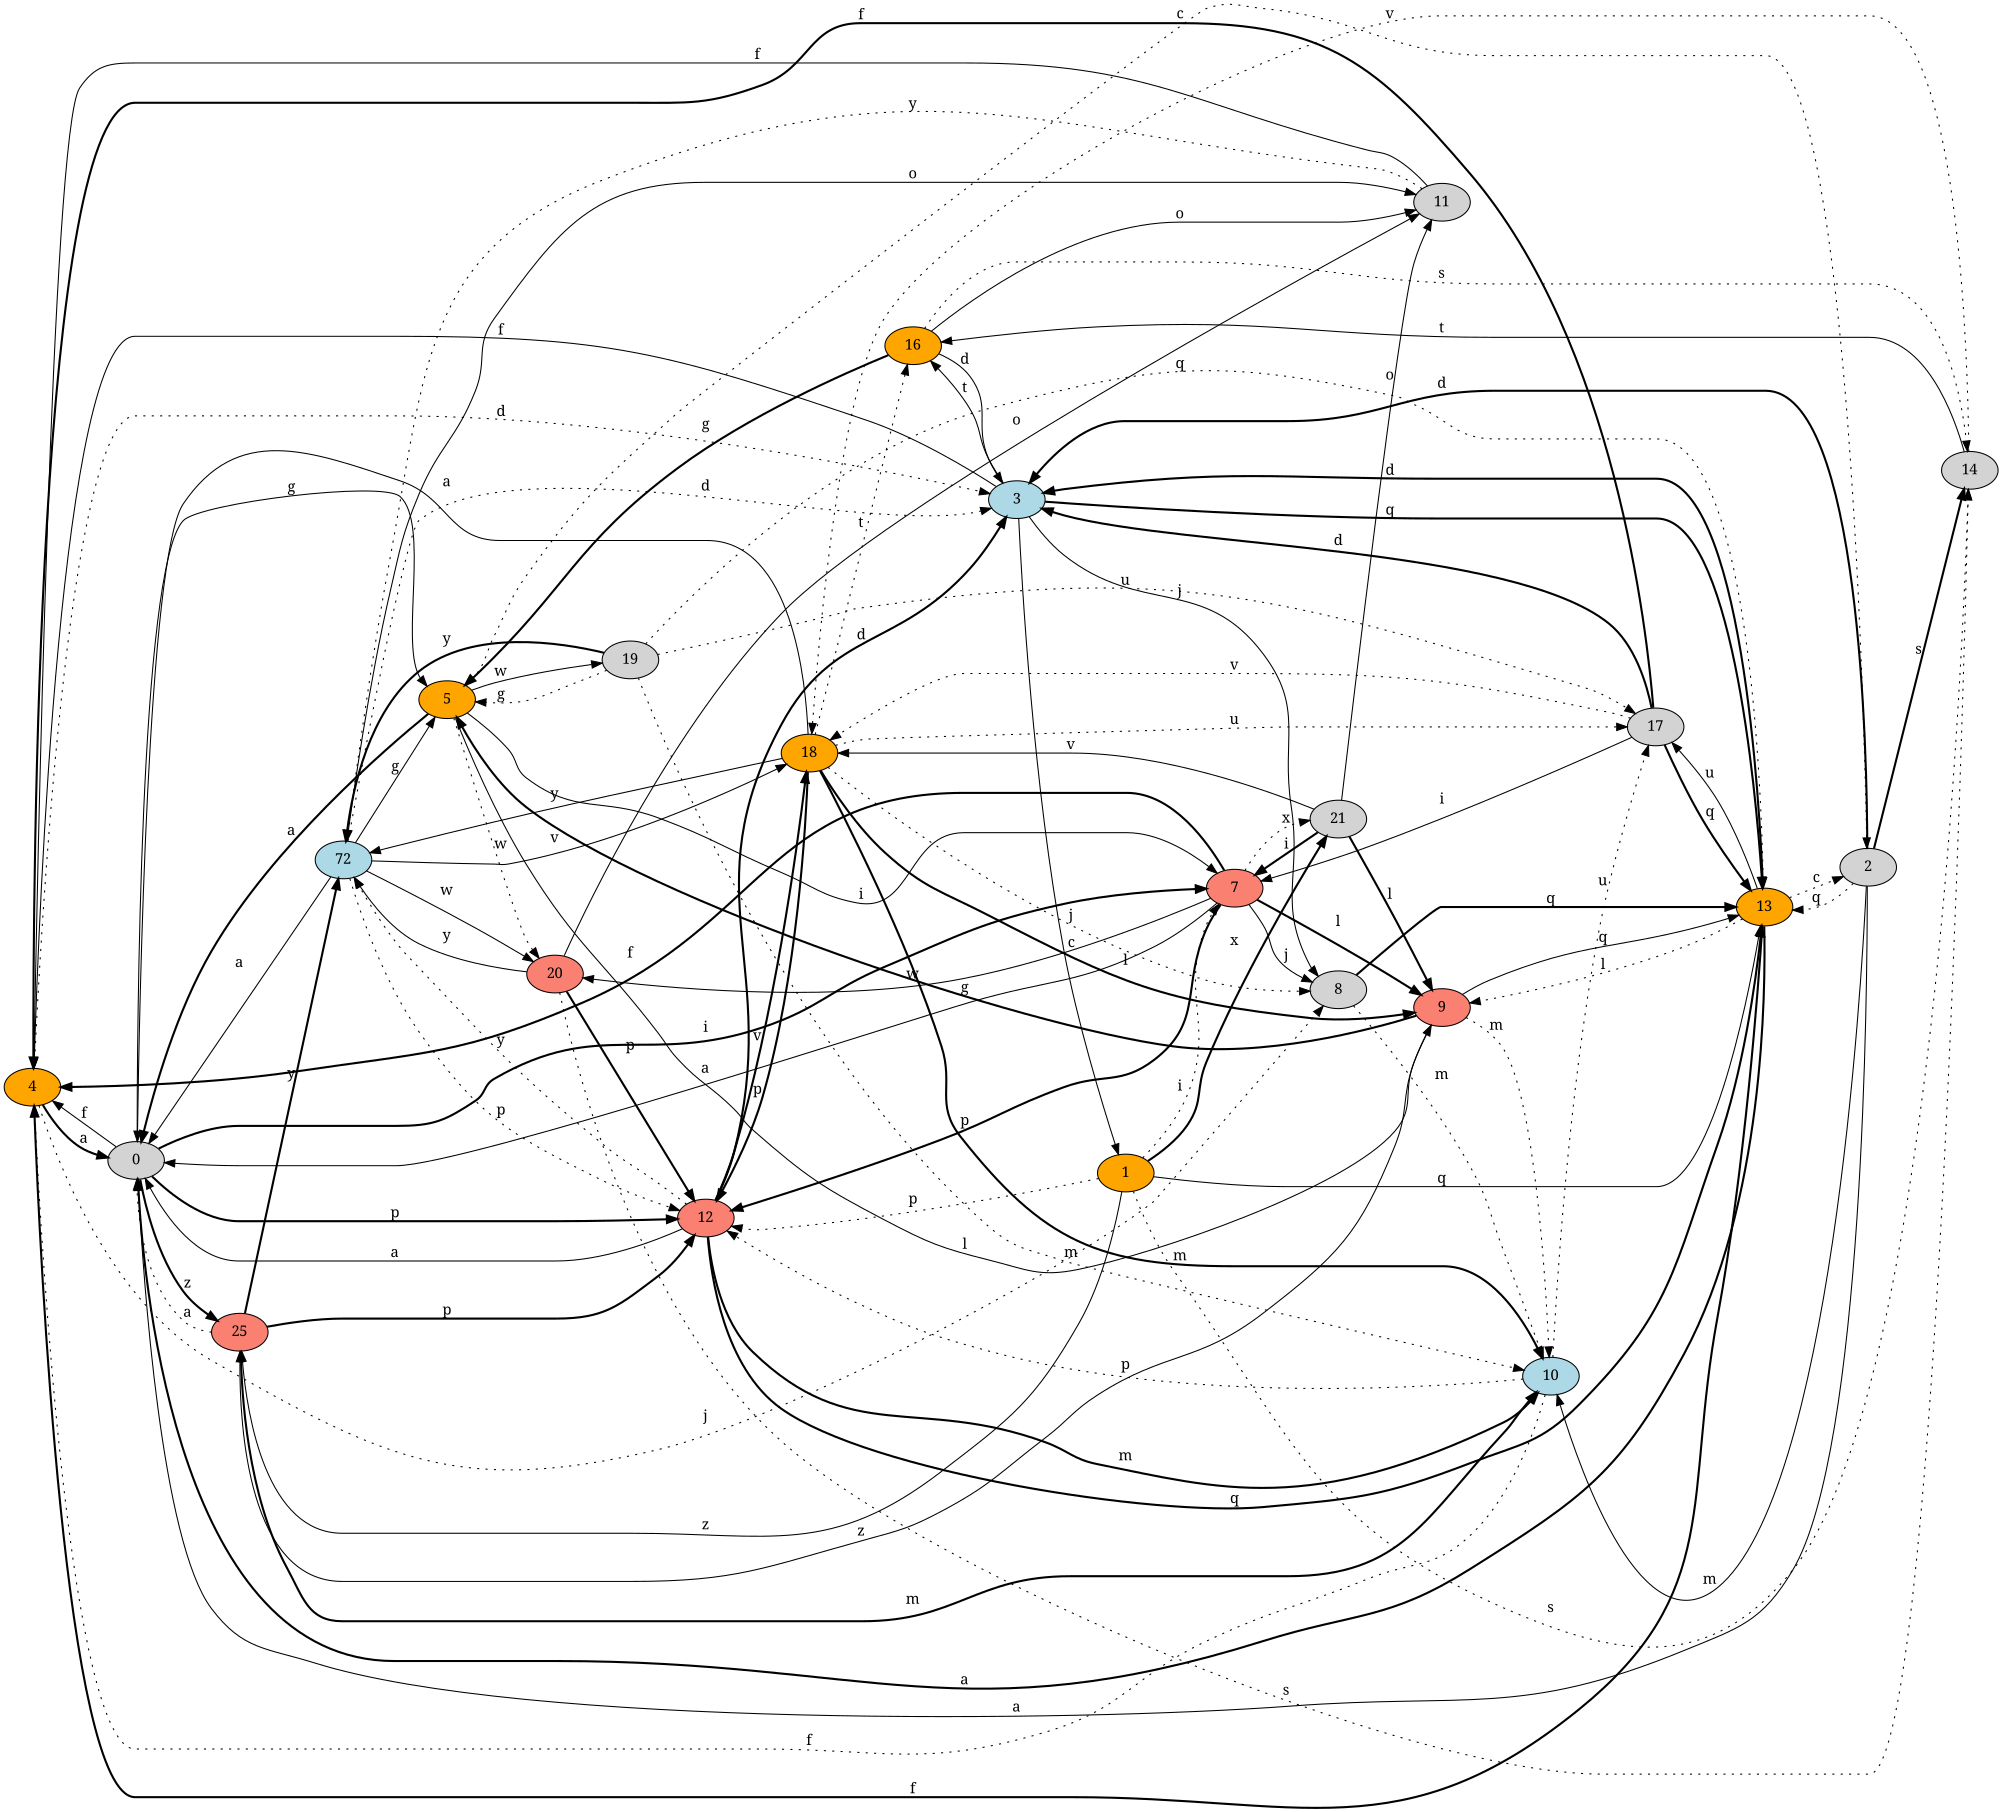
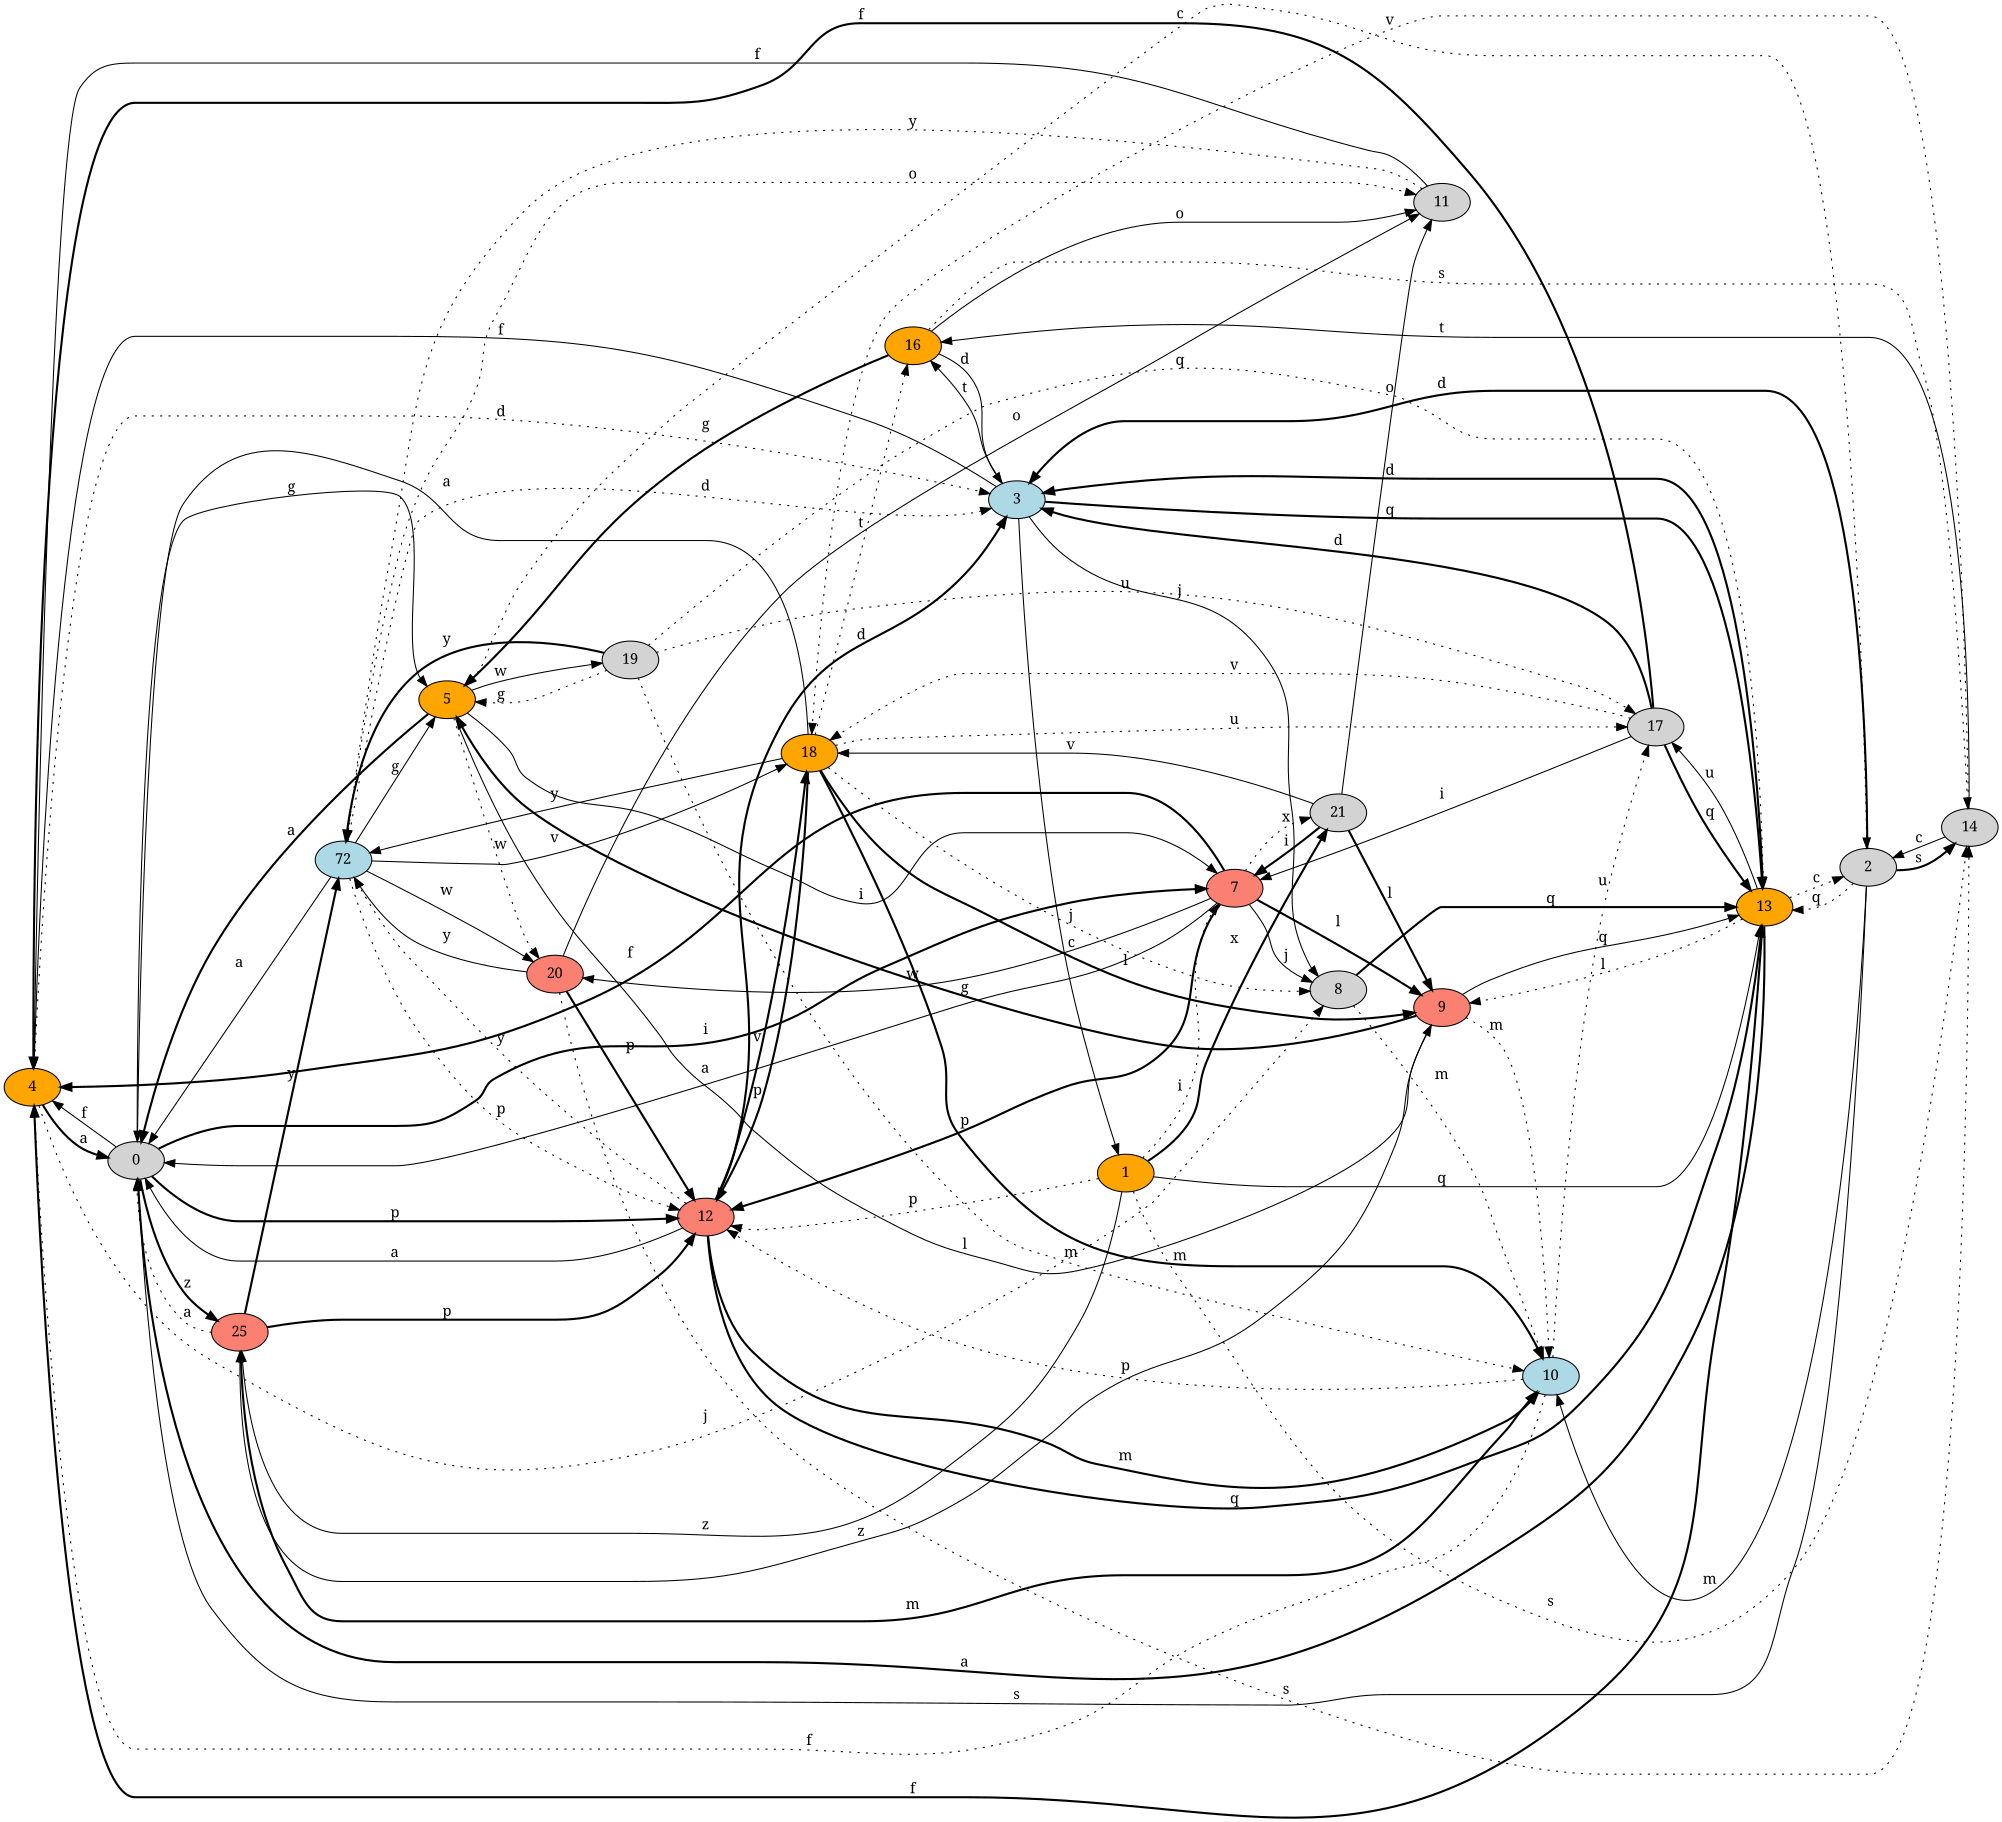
edge "72" -> "11": style solid -> dotted
edge "14" -> "2": added, label "c"
edge "2" -> "0": label "a" -> "s"
